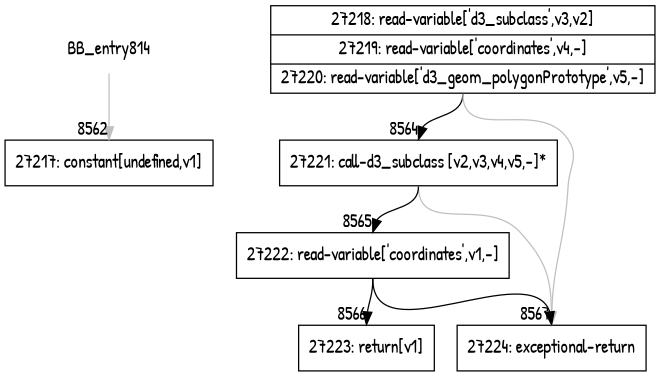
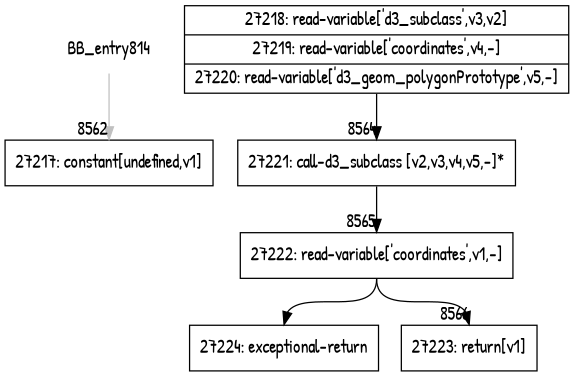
edge "27218: read-variable['d3_subclass',v3,v2]" -> "27224: exceptional-return": removed
edge "27221: call-d3_subclass [v2,v3,v4,v5,-]*" -> "27224: exceptional-return": removed
